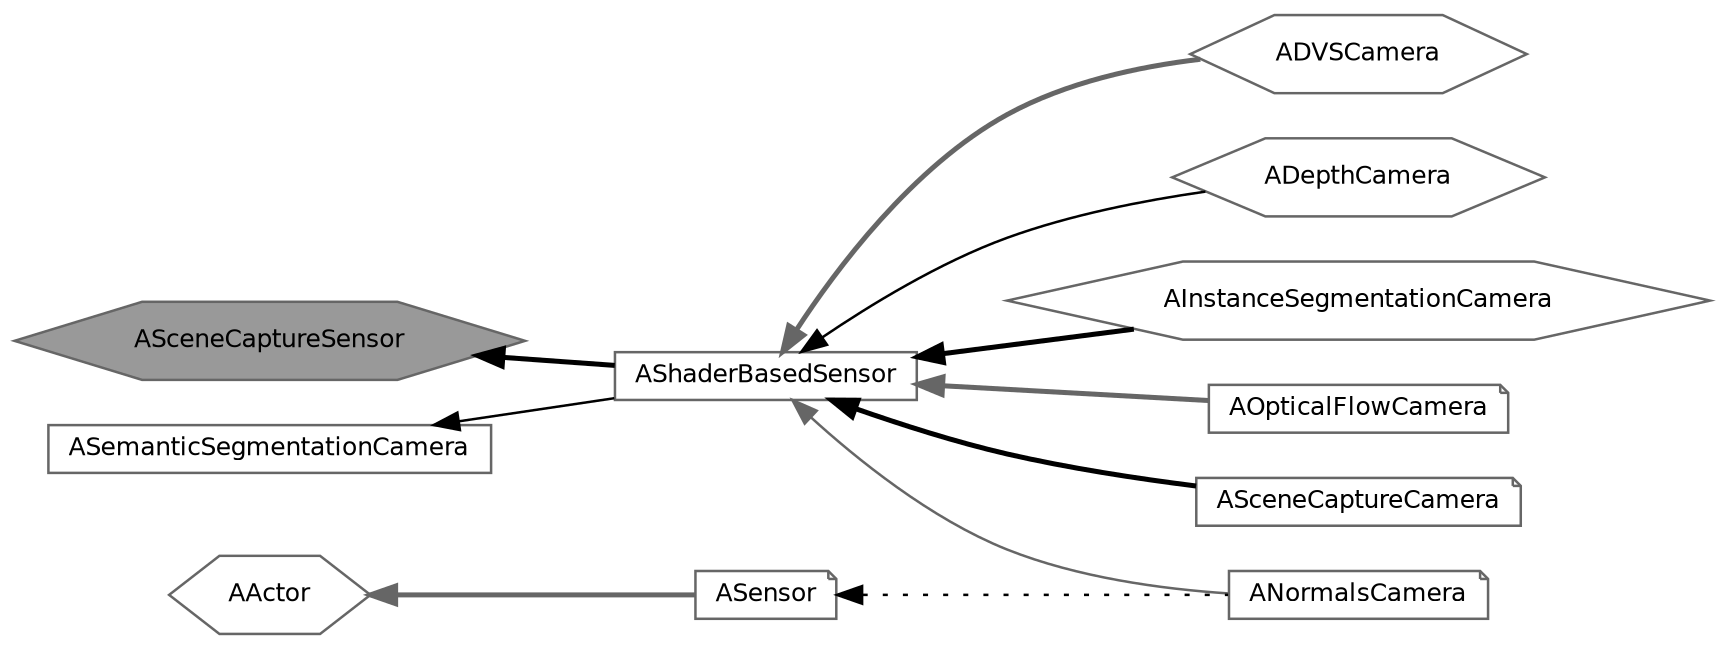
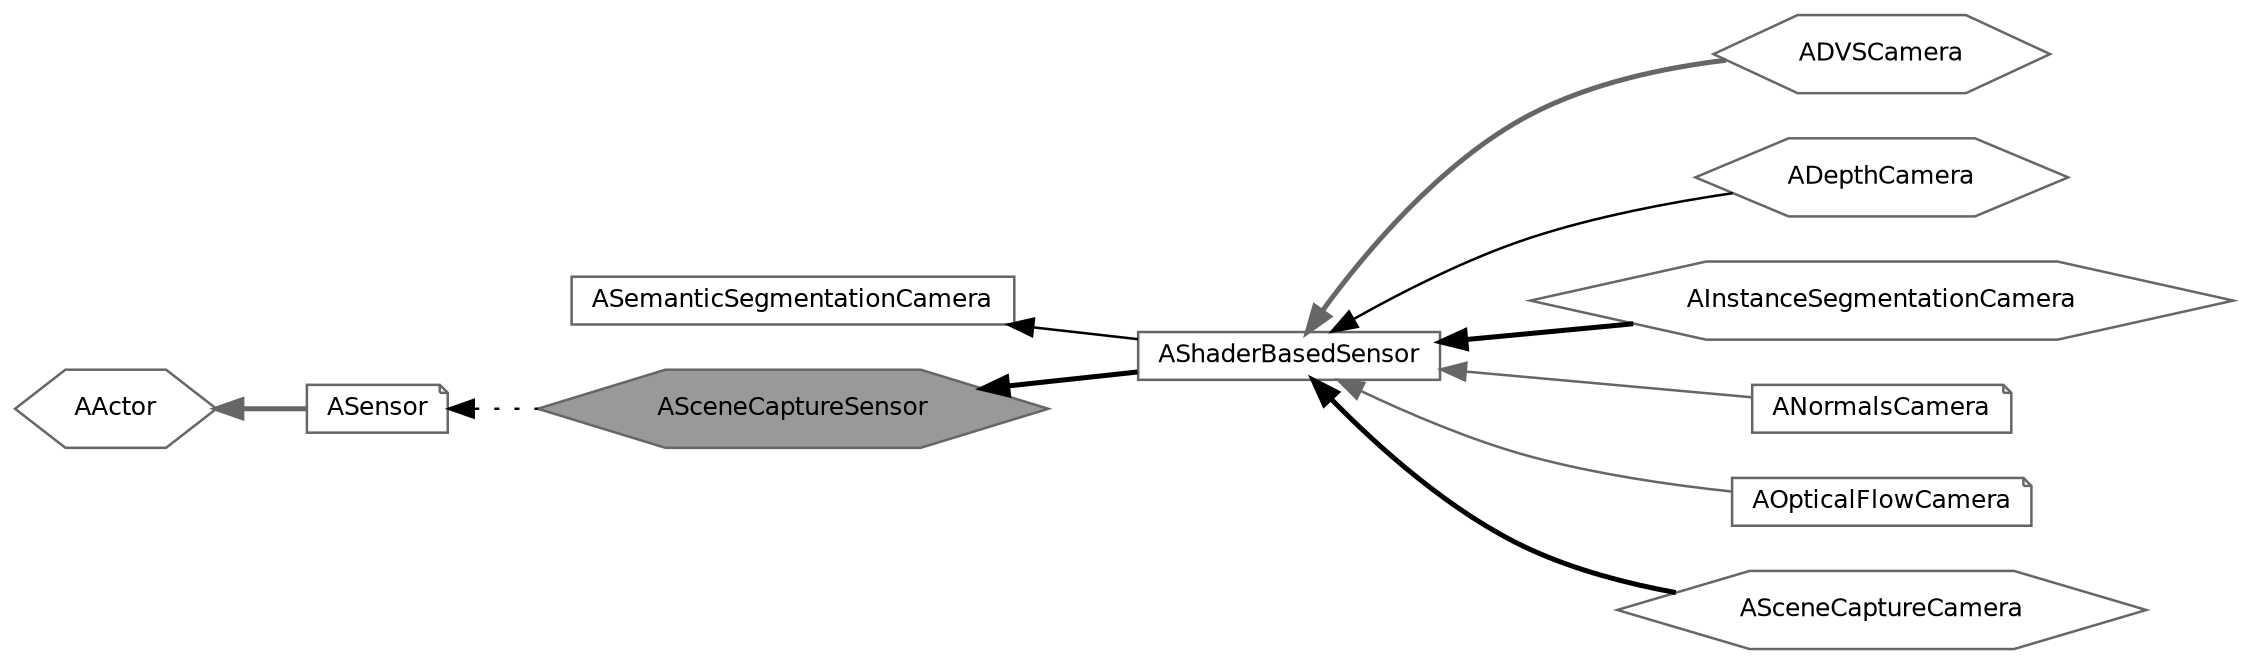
edge "AOpticalFlowCamera" -> "AShaderBasedSensor": style bold -> solid
node "ASceneCaptureCamera": shape note -> hexagon
edge "ANormalsCamera" -> "ASensor": now "ASceneCaptureSensor" -> "ASensor"
